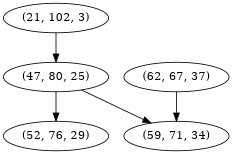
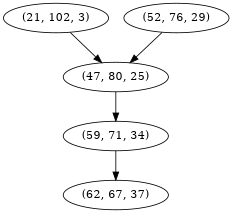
edge "(47, 80, 25)" -> "(52, 76, 29)": reversed
edge "(62, 67, 37)" -> "(59, 71, 34)": reversed
